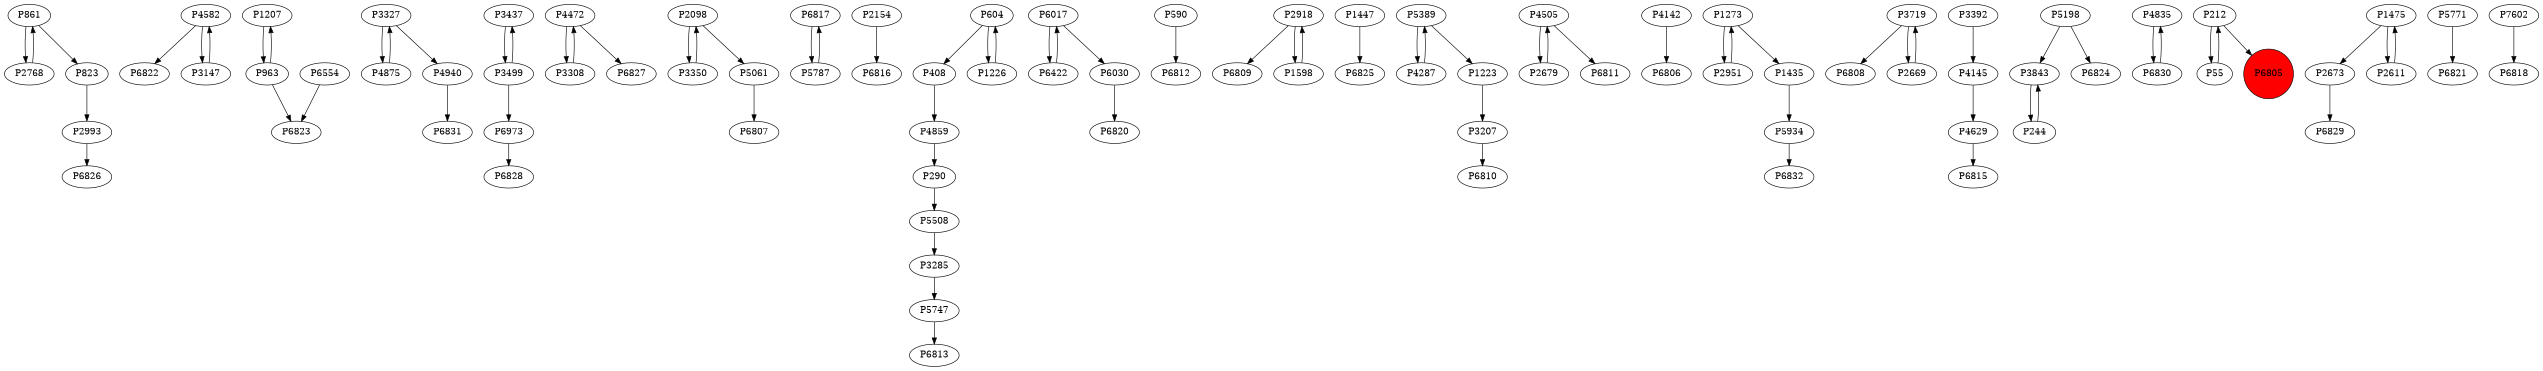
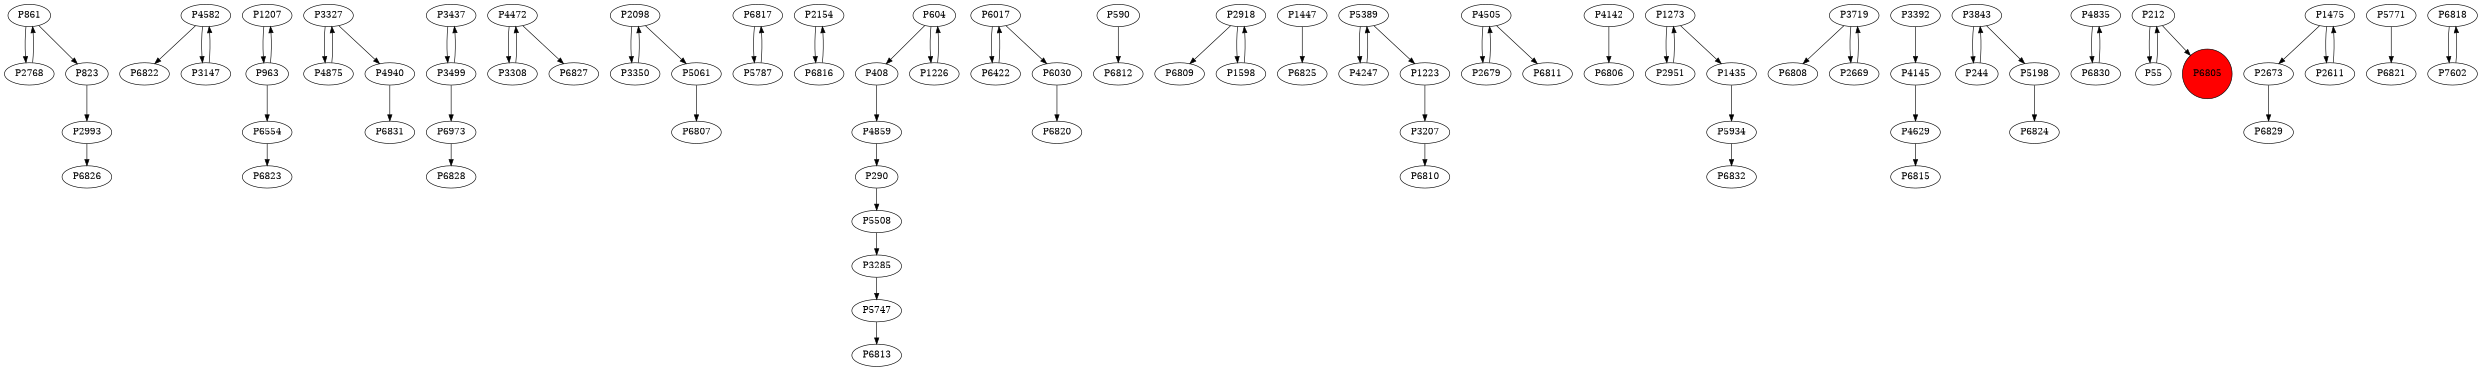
edge "P6818" -> "P7602": added
edge "P5198" -> "P3843": reversed
edge "P6816" -> "P2154": added
node "P4287": label "P4287" -> "P4247"
edge "P963" -> "P6823": now "P963" -> "P6554"
